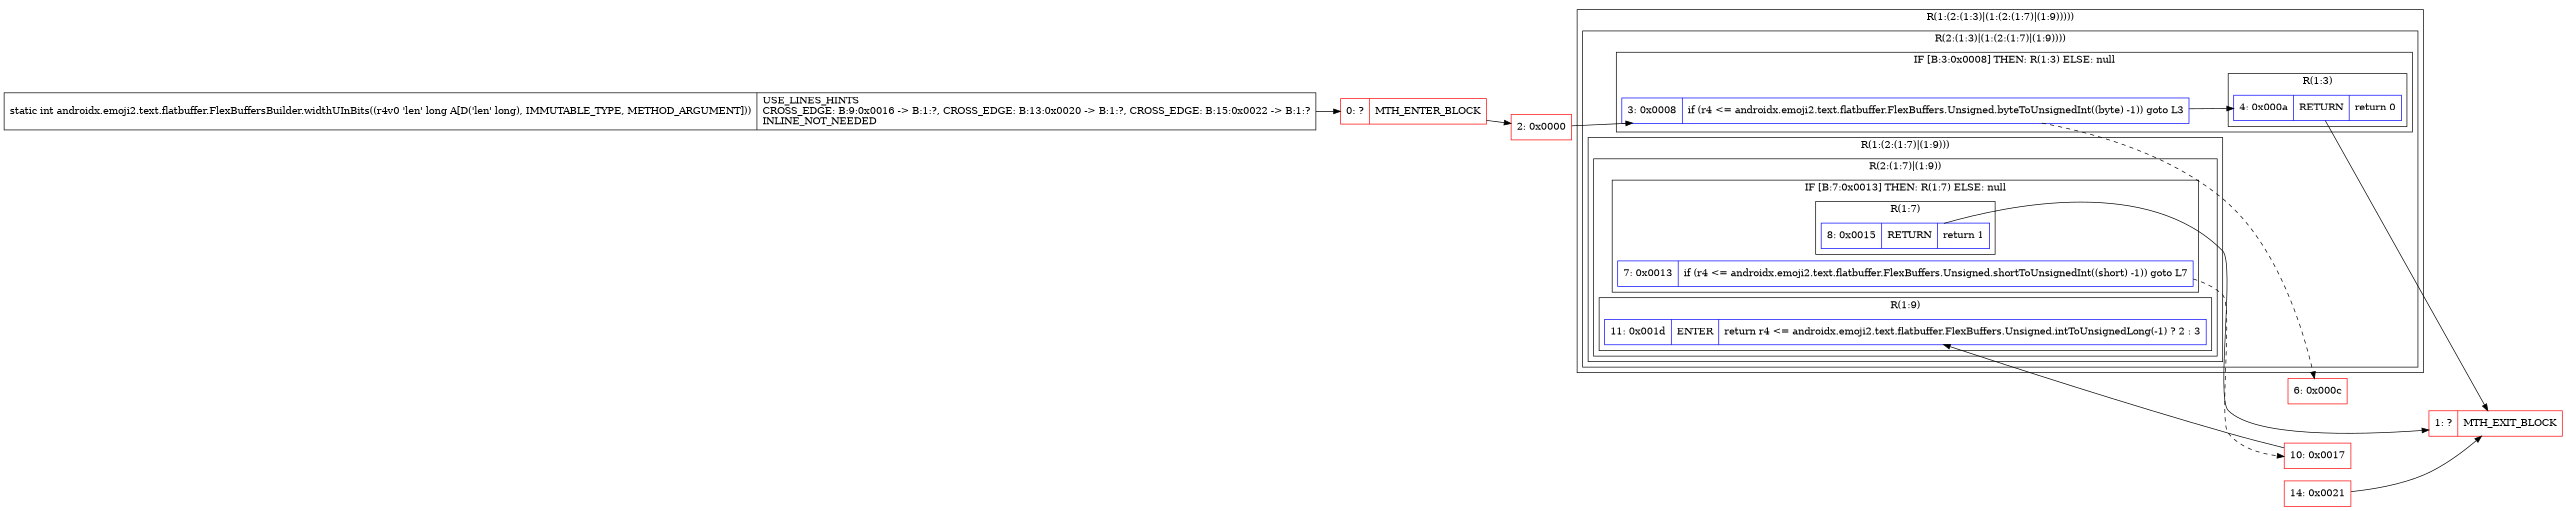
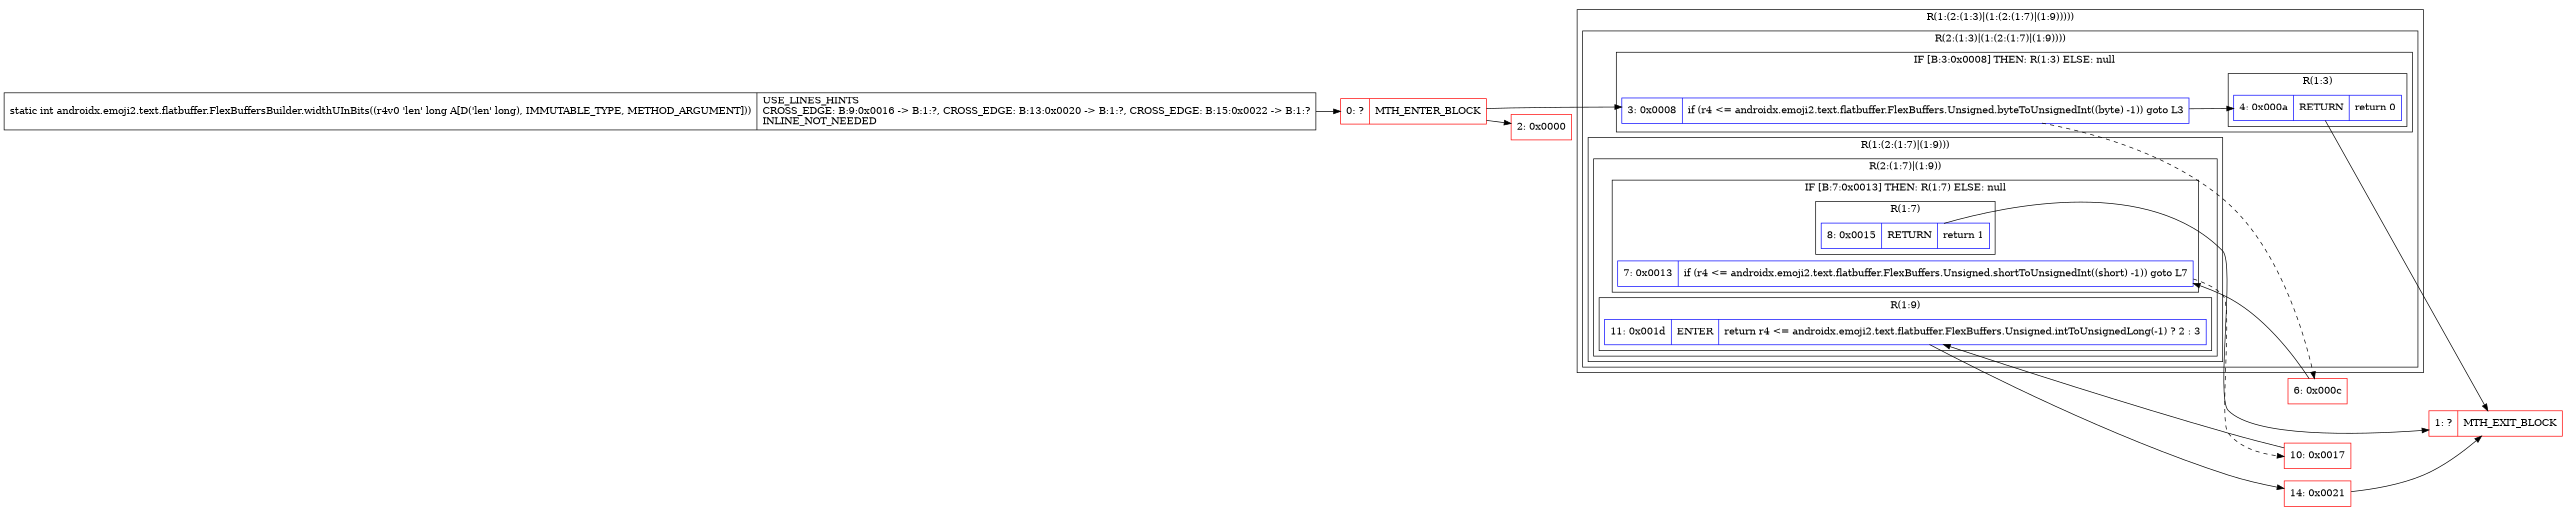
edge "2: 0x0000" -> "3: 0x0008": now "0: ?" -> "3: 0x0008"
edge "6: 0x000c" -> "7: 0x0013": added
edge "11: 0x001d" -> "14: 0x0021": added
